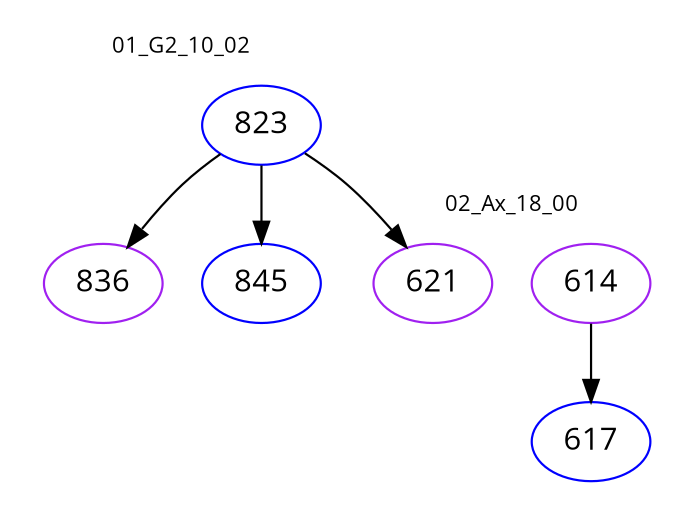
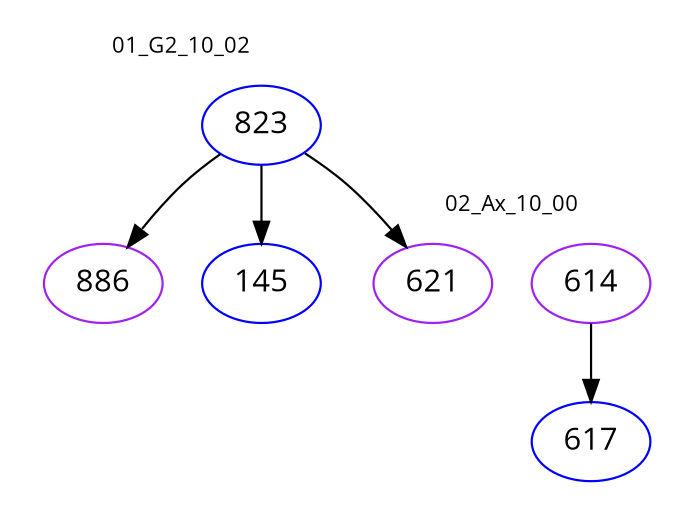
cluster "02_Ax_18_00": label "02_Ax_18_00" -> "02_Ax_10_00"
node "836": label "836" -> "886"
node "845": label "845" -> "145"
